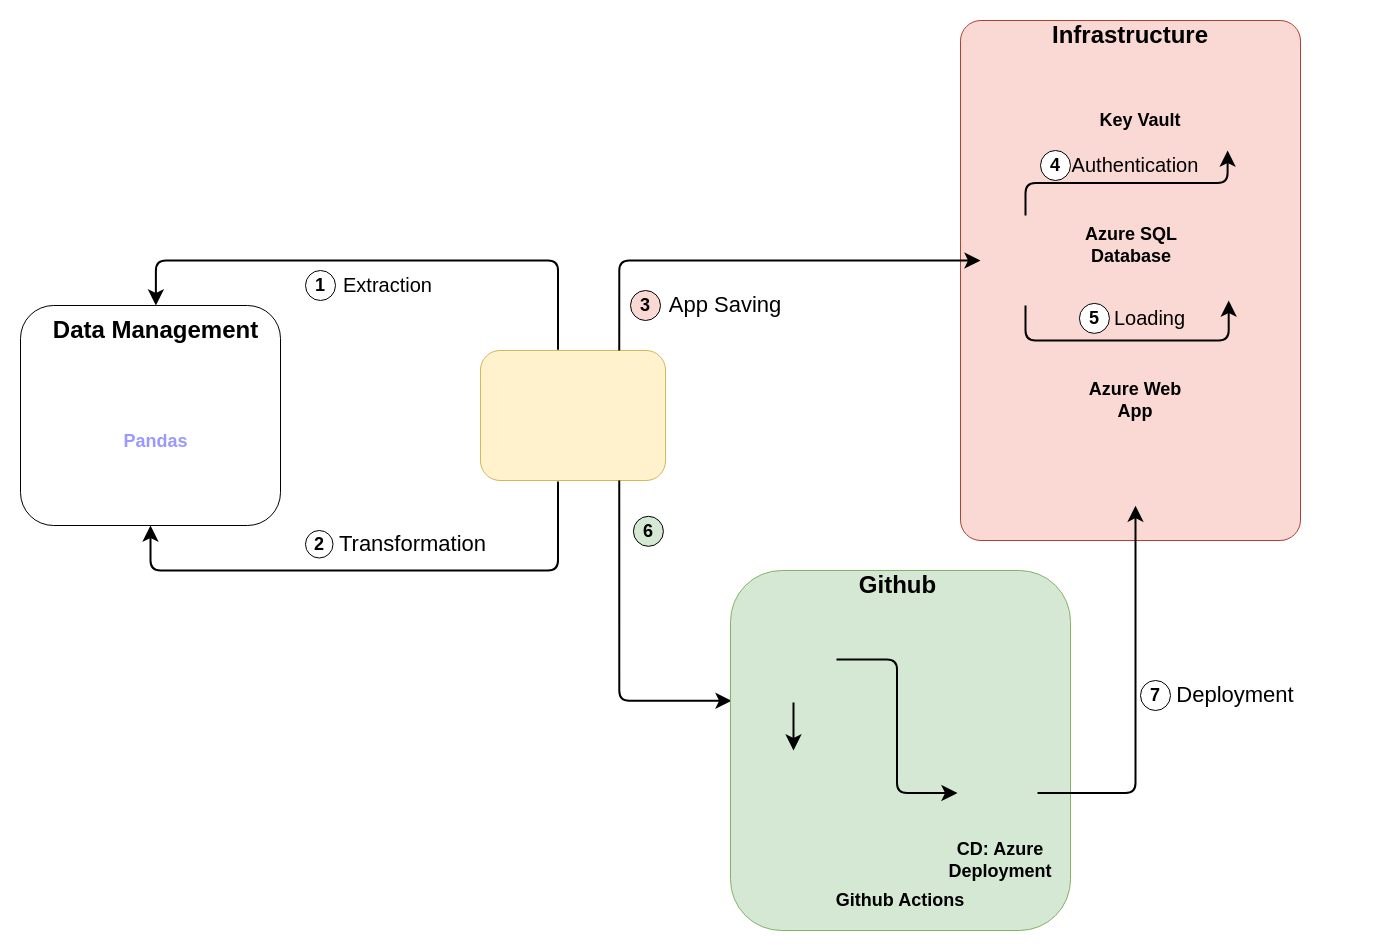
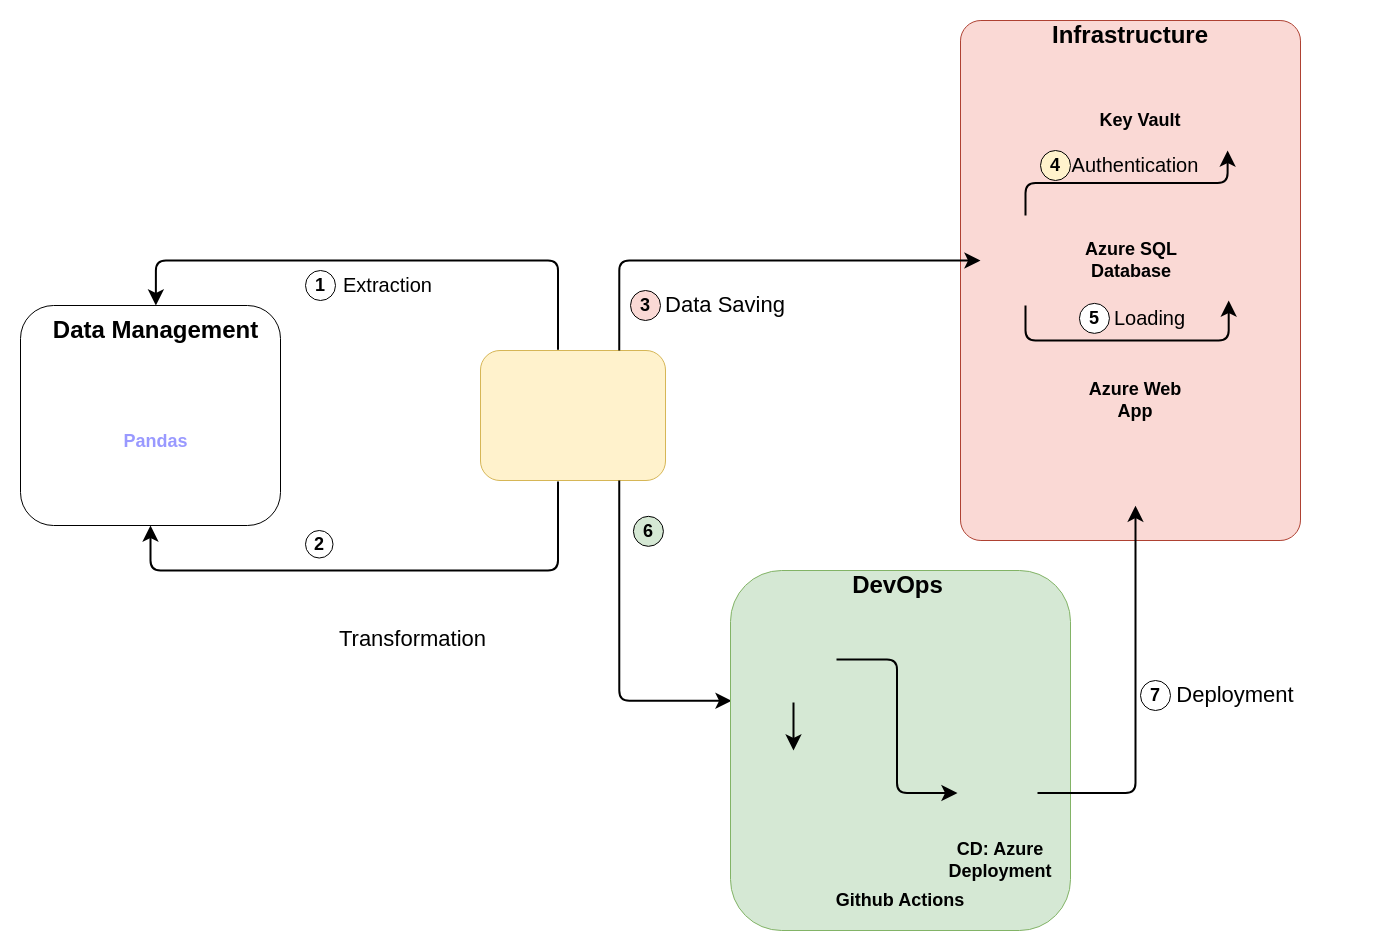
node "4": fillcolor #ffffff -> #fff2cc
node "Azure SQL Database": moved (1132, 246) -> (1132, 261)
node "App Saving": label "App Saving" -> "Data Saving"
node "Transformation": moved (413, 544) -> (413, 639)
node "Github": label "Github" -> "DevOps"
